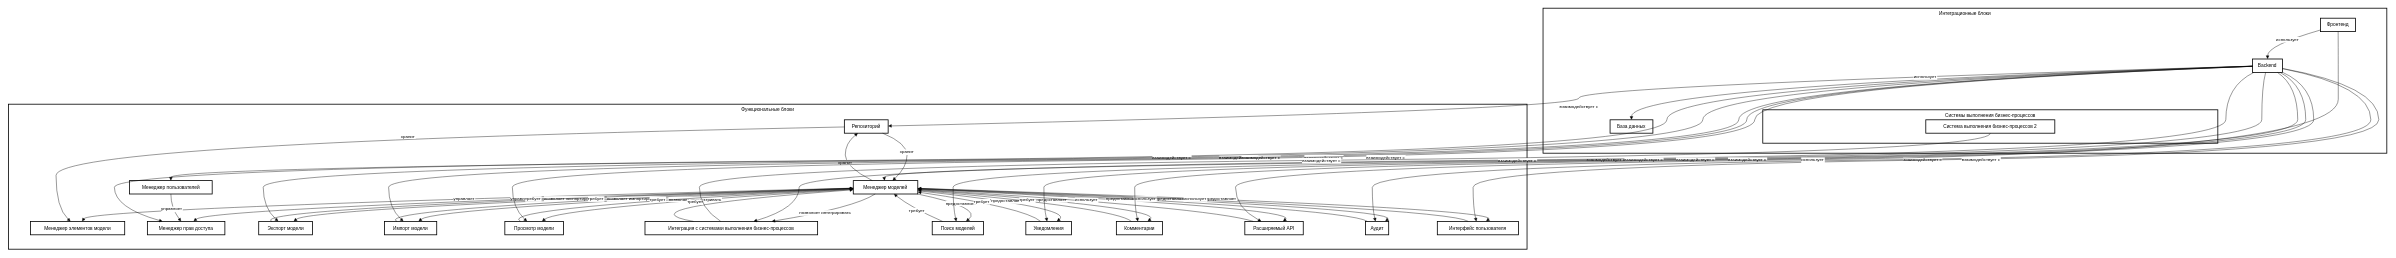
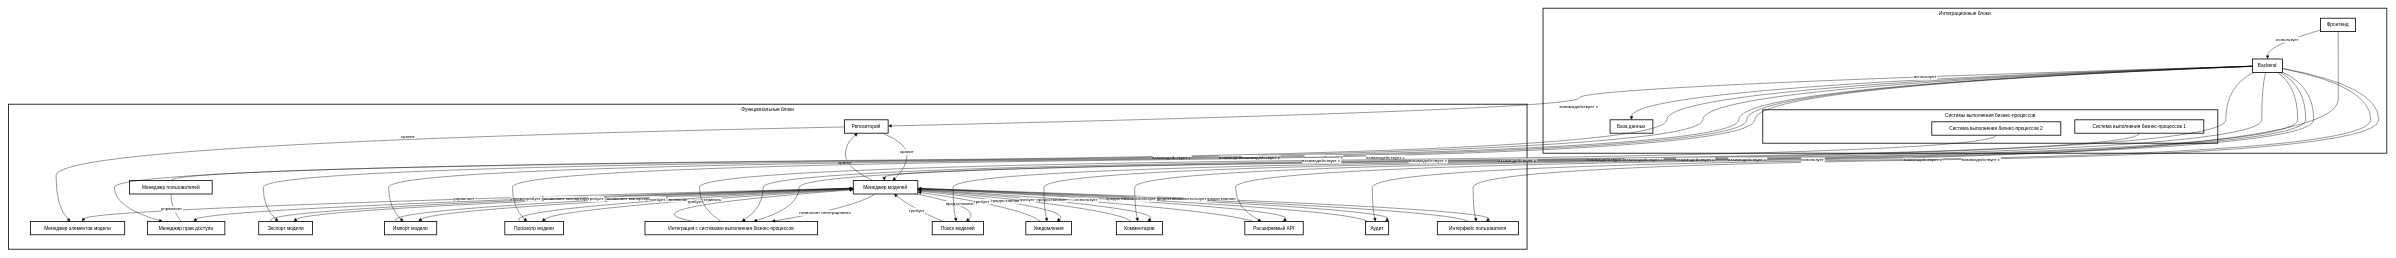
node "Система выполнения бизнес-процессов 2": moved (1990, 127) -> (1996, 129)
node "Система выполнения бизнес-процессов 1": added
edge "Система выполнения бизнес-процессов 1" -> "Интеграция с системами выполнения бизнес-процессов": added, label "взаимодействует с"
edge "Backend" -> "Менеджер пользователей": arrowhead block -> none
edge "Менеджер пользователей" -> "Менеджер прав доступа": arrowhead block -> none
